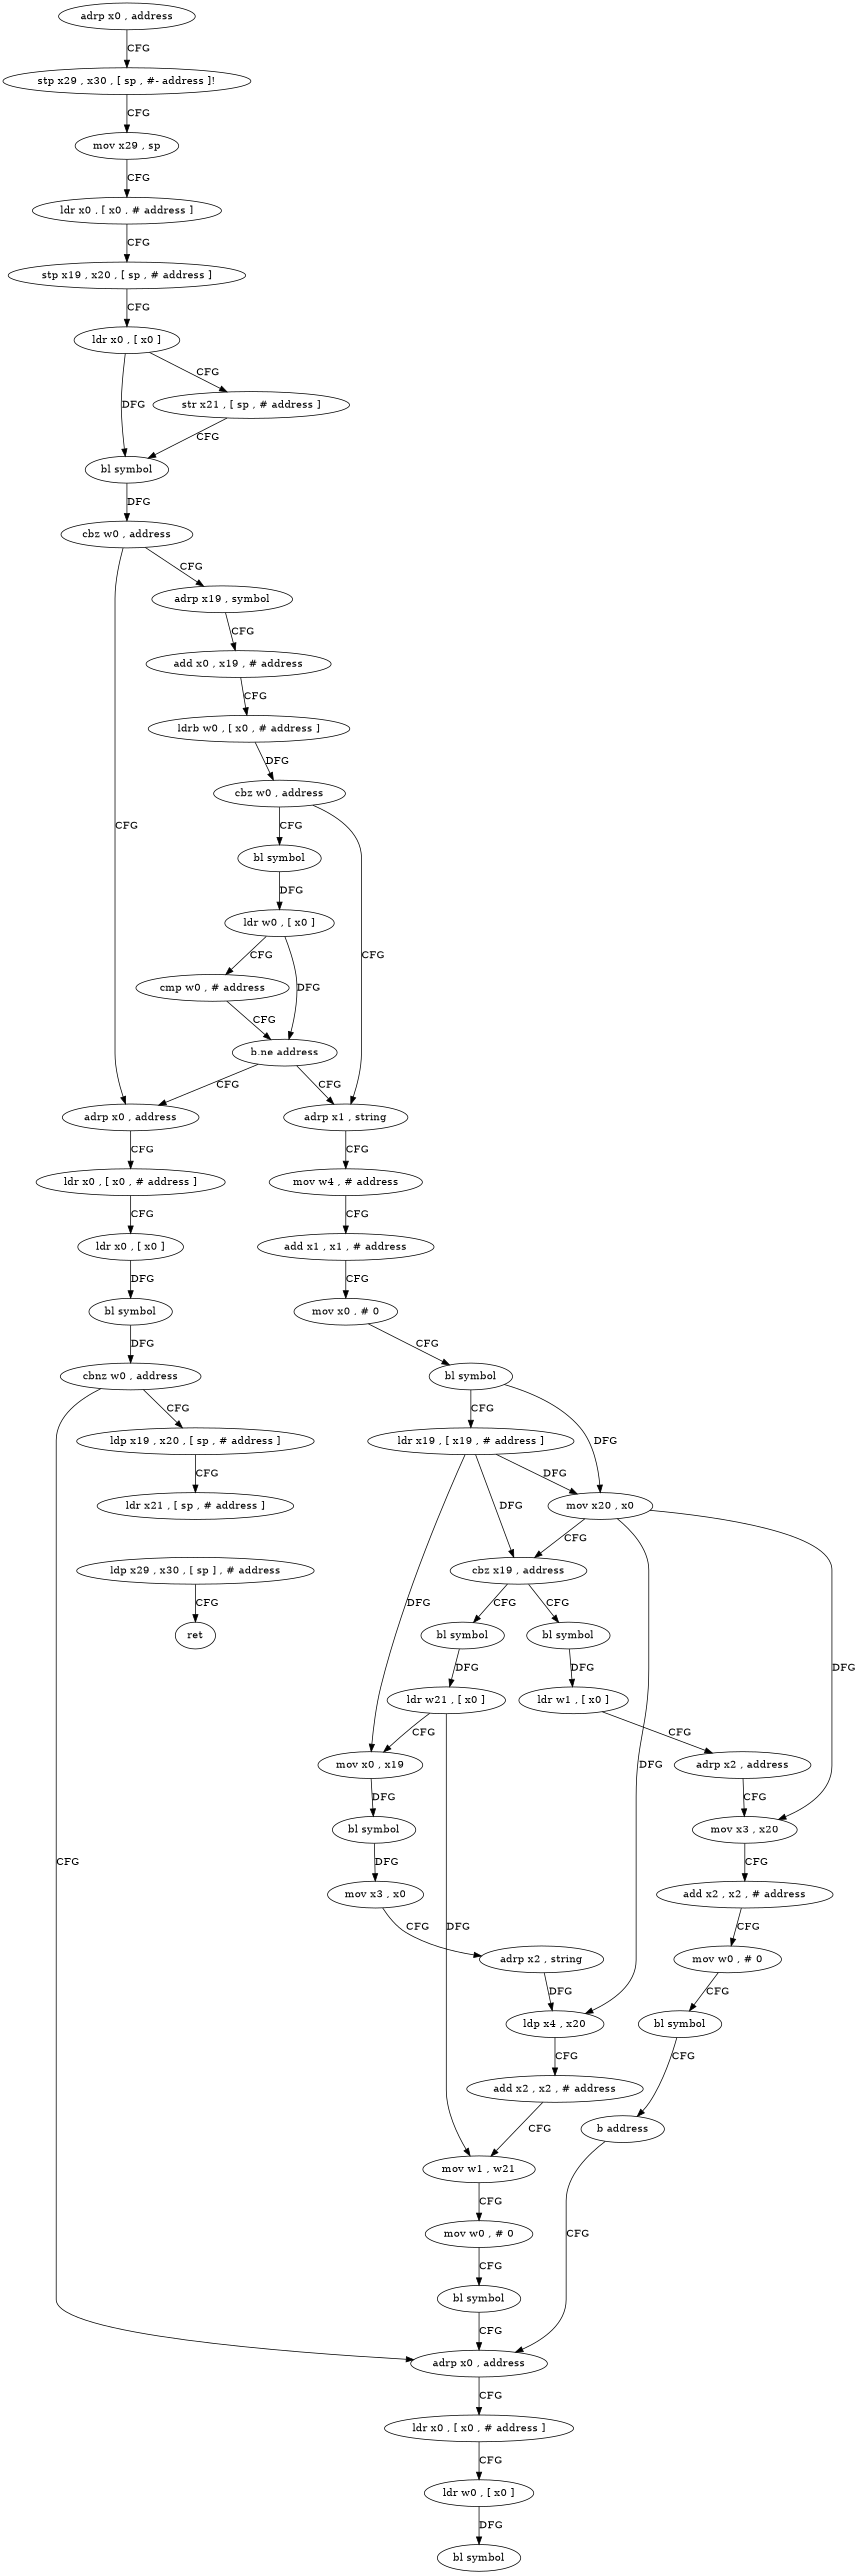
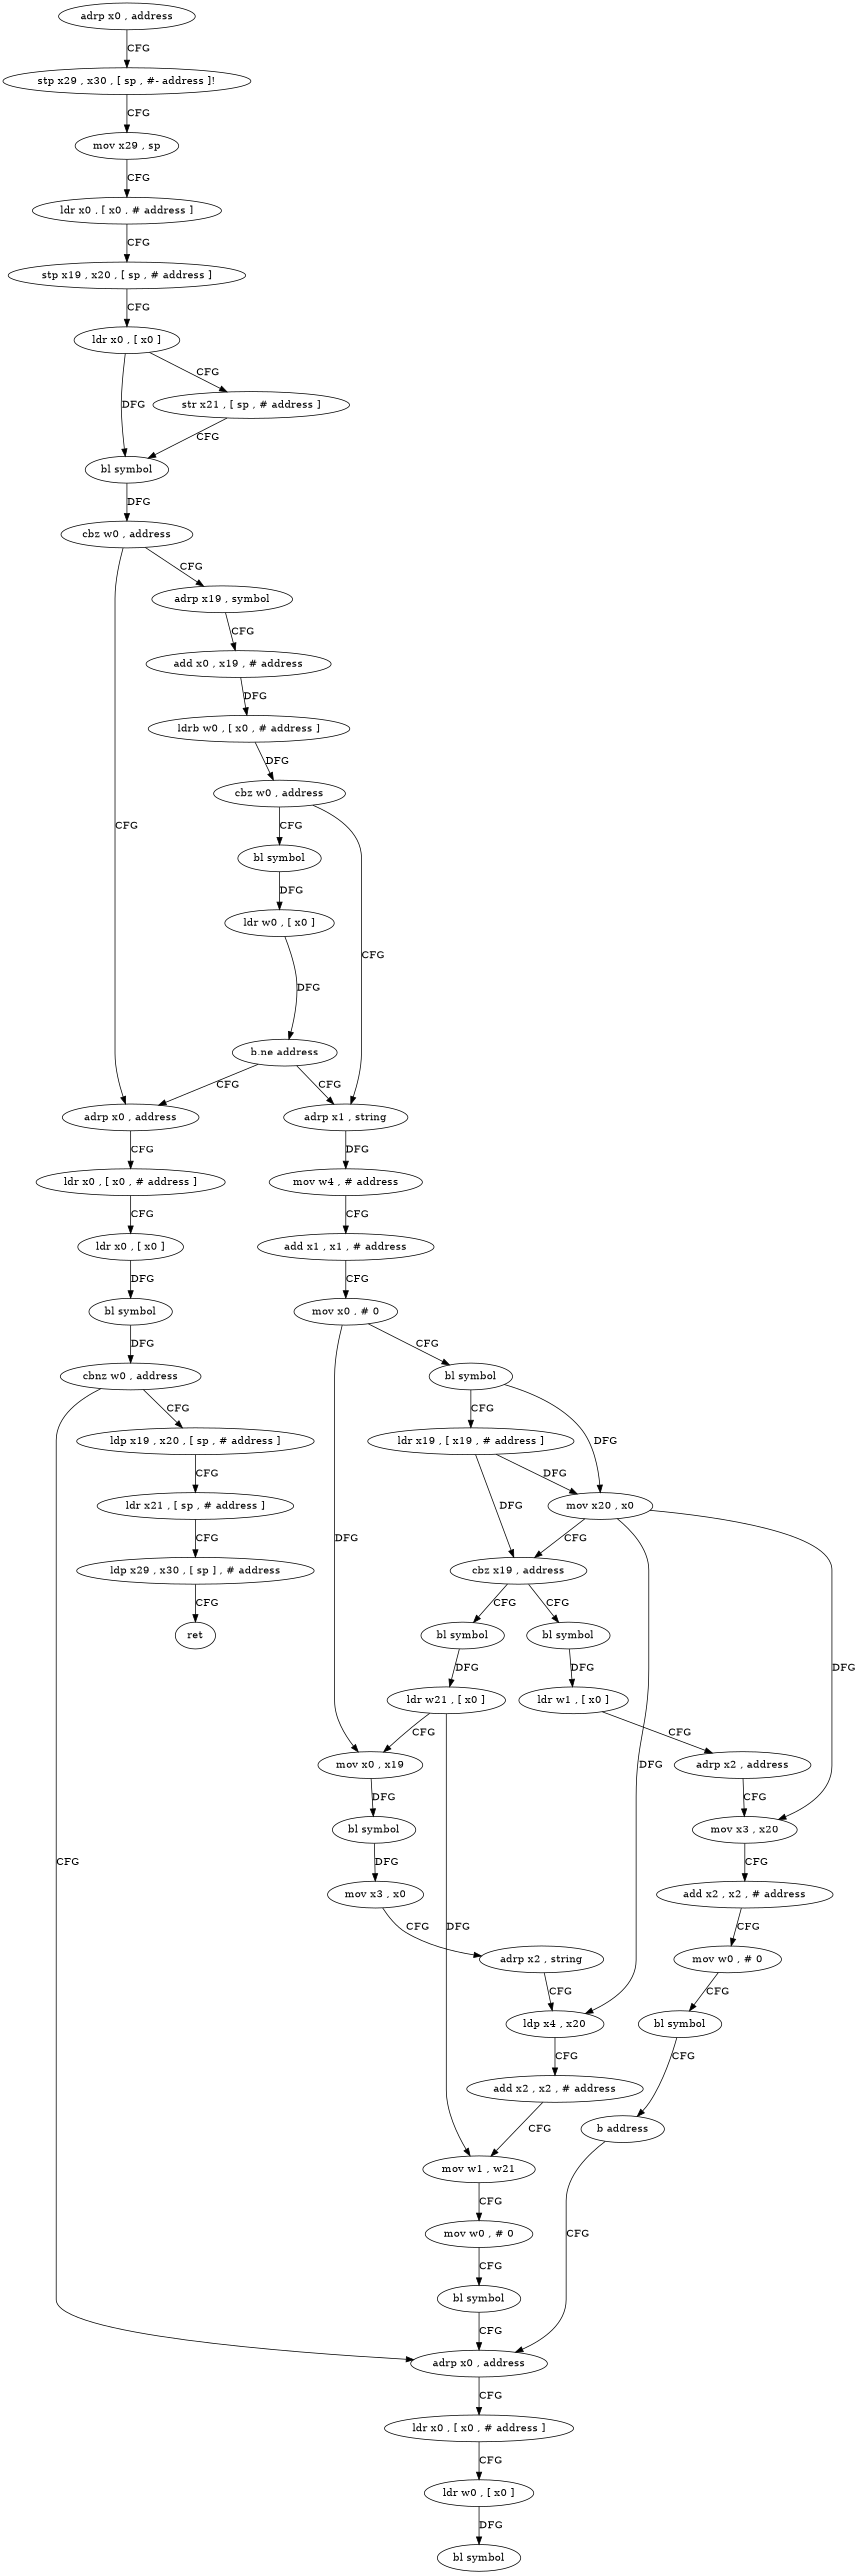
edge "add x0 , x19 , # address" -> "ldrb w0 , [ x0 , # address ]": label "CFG" -> "DFG"
node "cmp w0 , # address": removed
edge "adrp x1 , string" -> "mov w4 , # address": label "CFG" -> "DFG"
edge "ldr x21 , [ sp , # address ]" -> "ldp x29 , x30 , [ sp ] , # address": added, label "CFG"
edge "ldr x19 , [ x19 , # address ]" -> "mov x0 , x19": now "mov x0 , # 0" -> "mov x0 , x19"
edge "adrp x2 , string" -> "ldp x4 , x20": label "DFG" -> "CFG"
